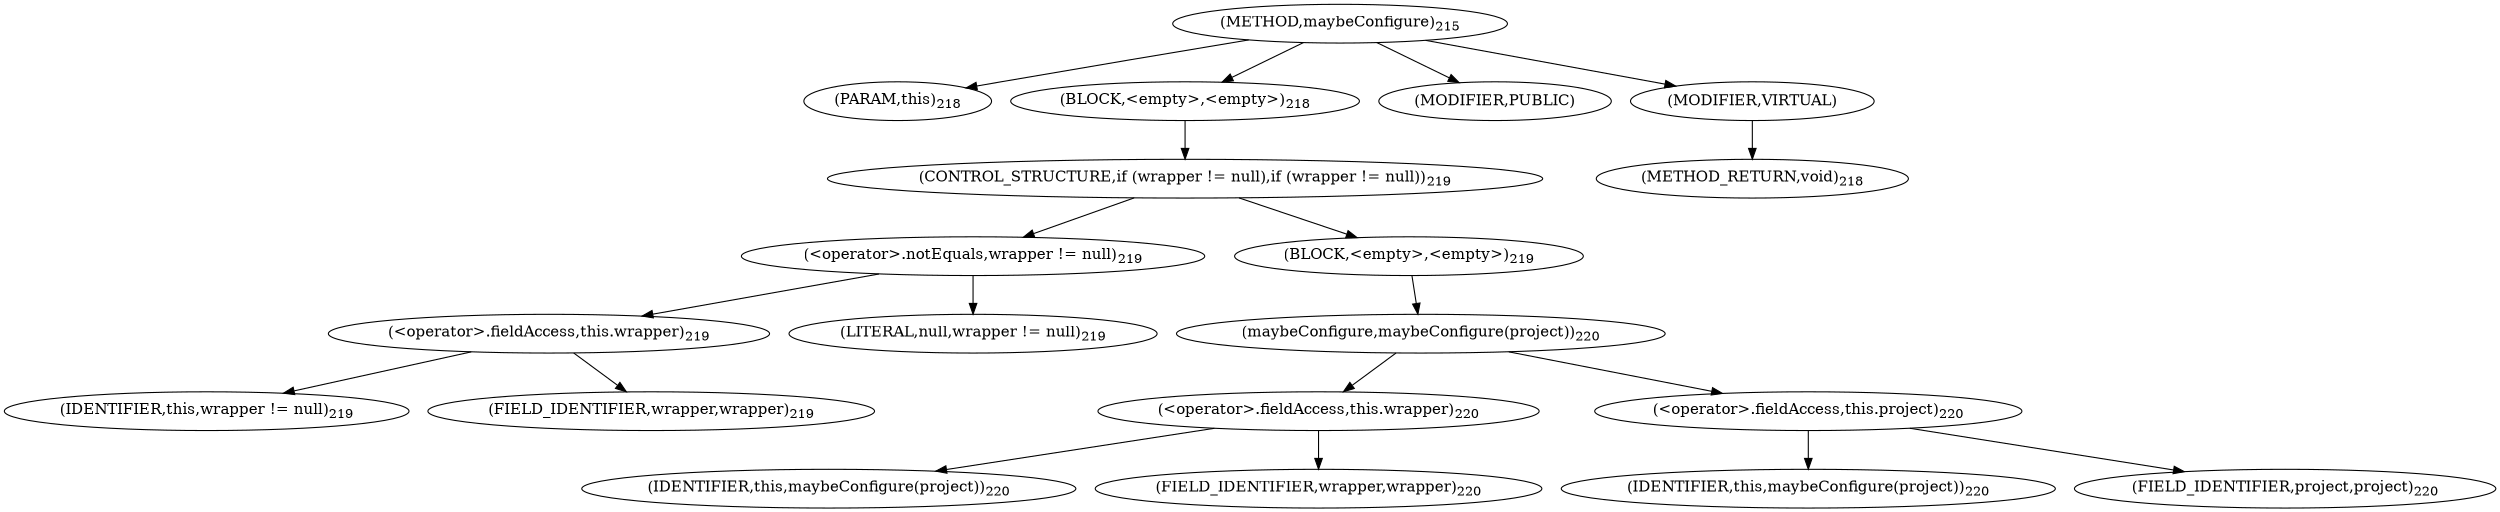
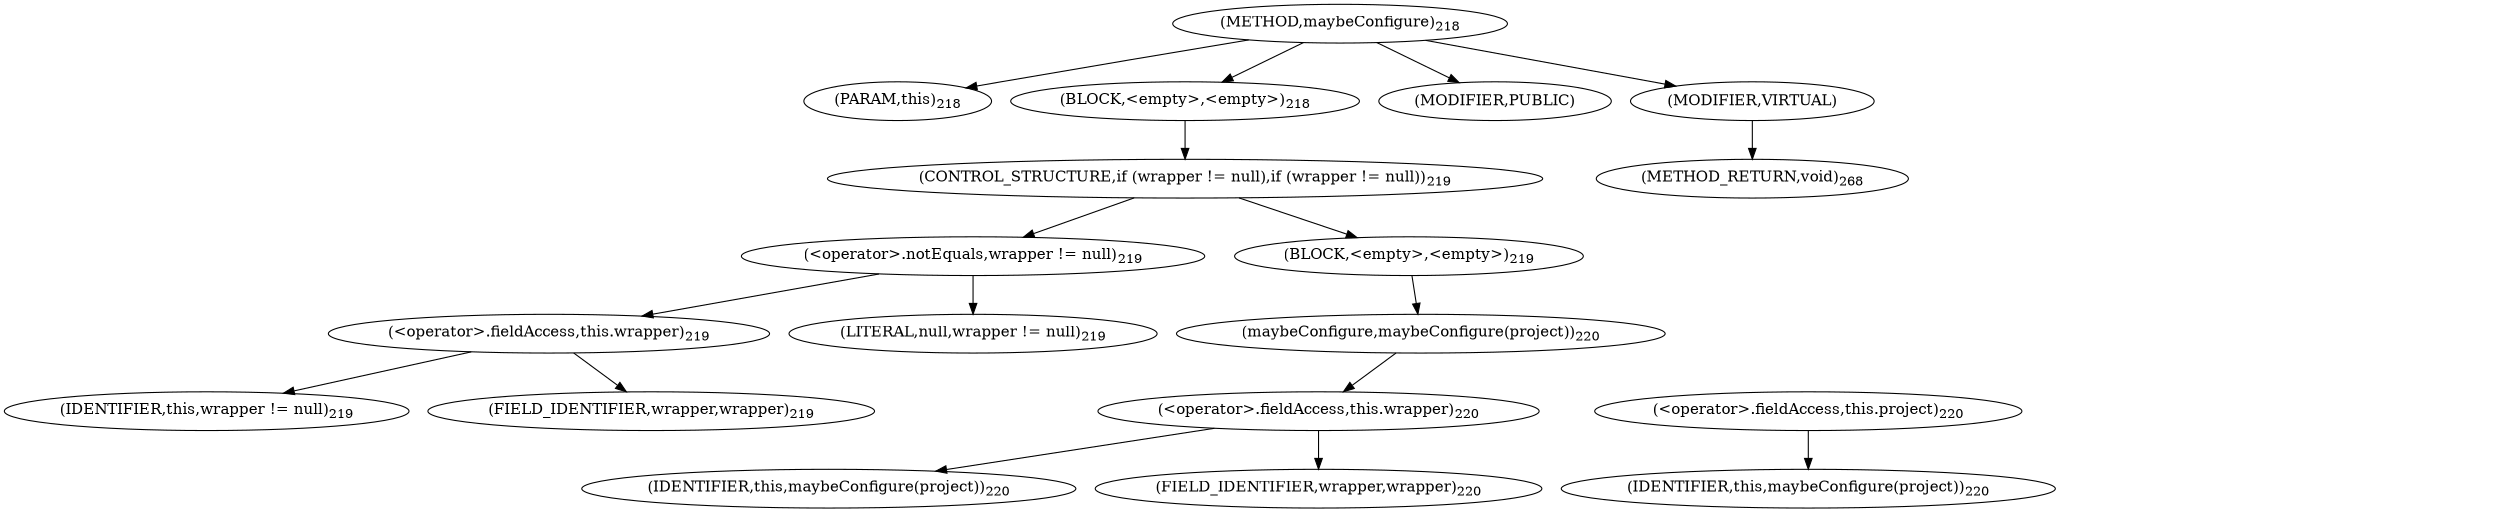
node "(METHOD,maybeConfigure)": text "215" -> "218"
node "(METHOD_RETURN,void)": text "218" -> "268"
edge "(maybeConfigure,maybeConfigure(project))" -> "(<operator>.fieldAccess,this.project)": removed
node "(FIELD_IDENTIFIER,project,project)": removed
